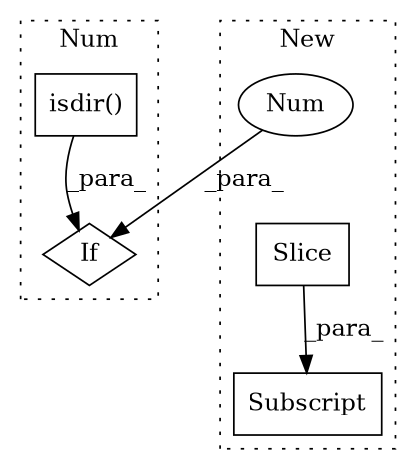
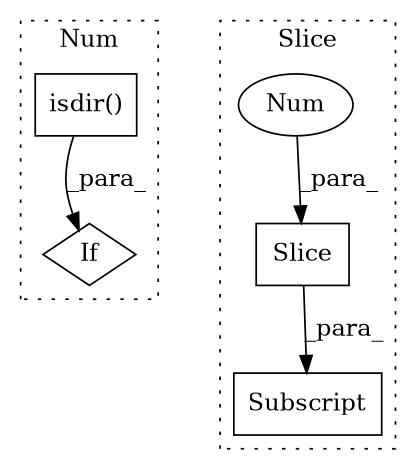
cluster "New": label "New" -> "Slice"
edge "Num" -> "If": now "Num" -> "Slice"
